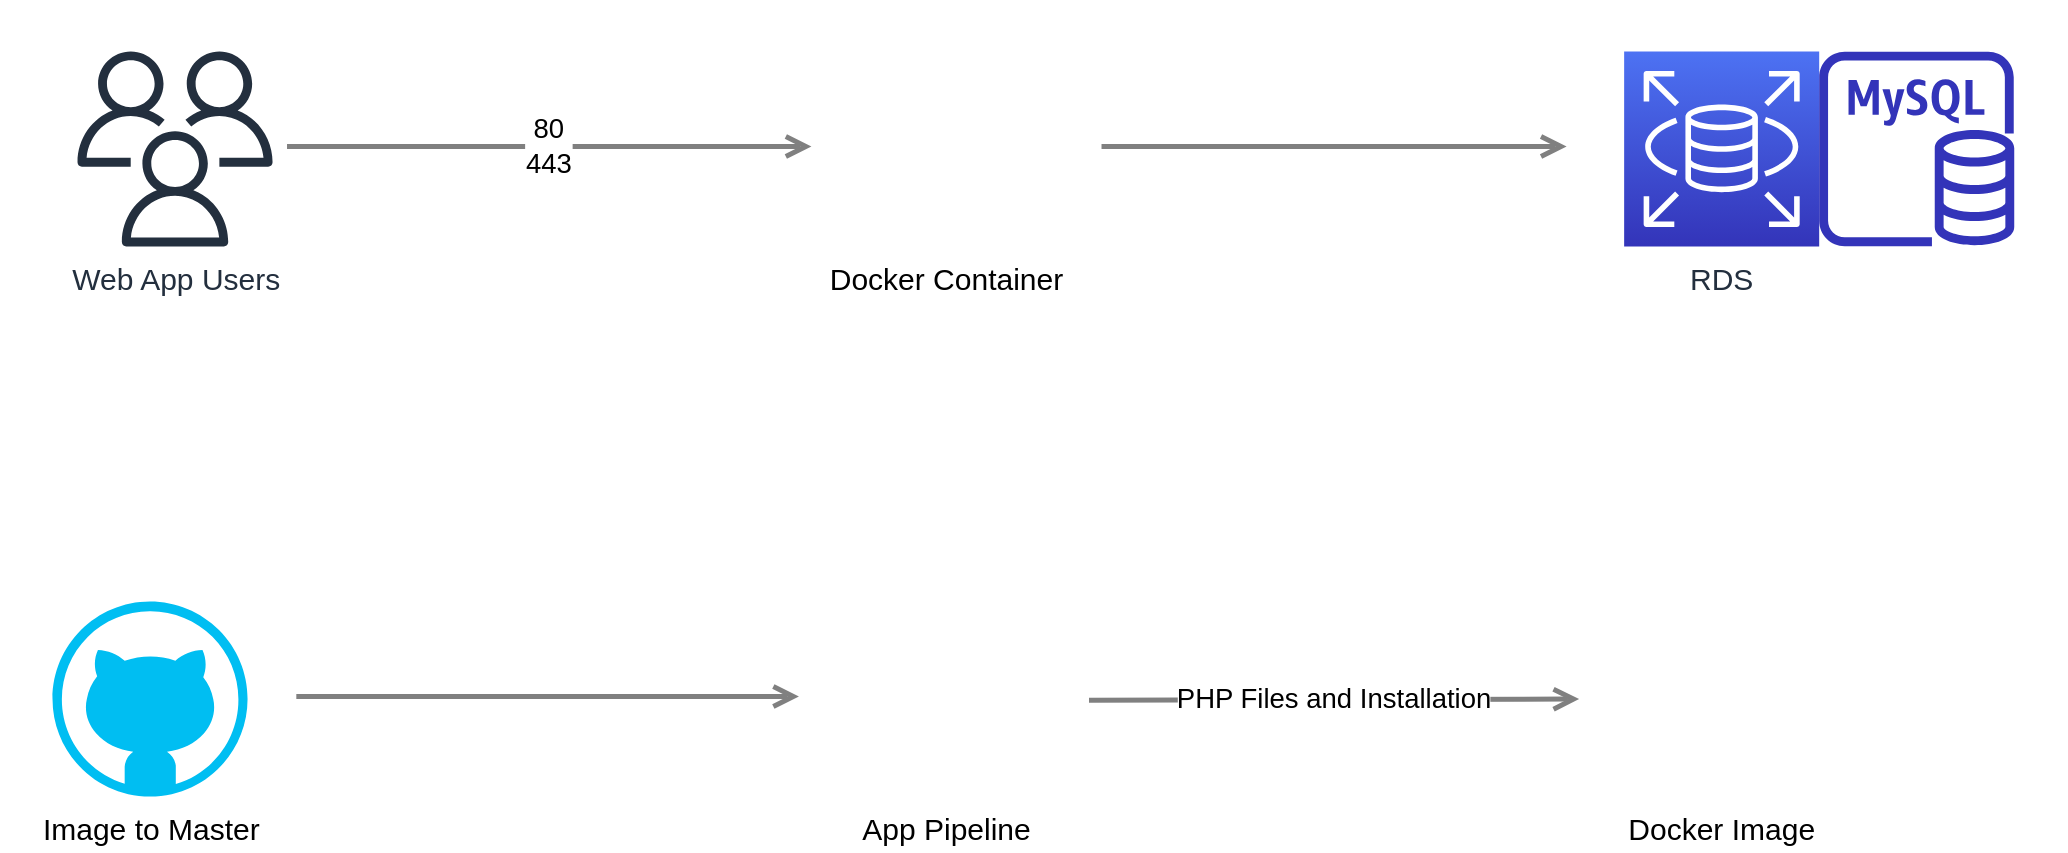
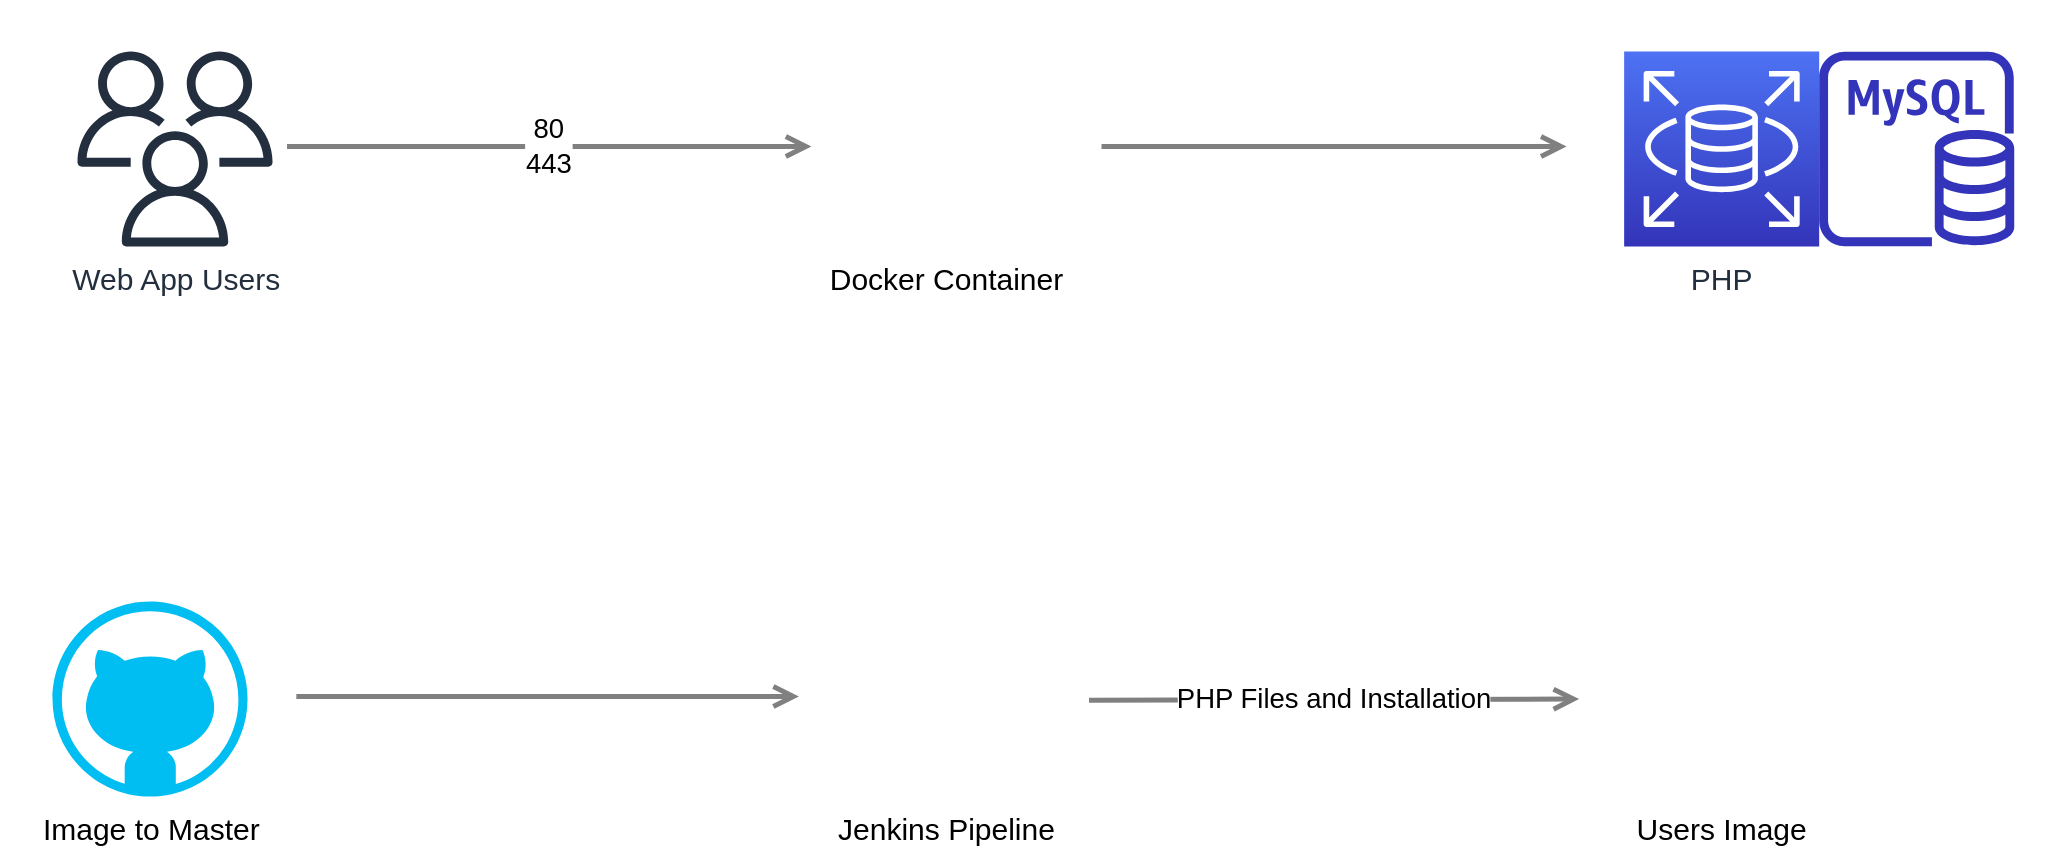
node "RDS": label "RDS" -> "PHP"
node "App Pipeline": label "App Pipeline" -> "Jenkins Pipeline"
node "Docker Image": label "Docker Image" -> "Users Image"
